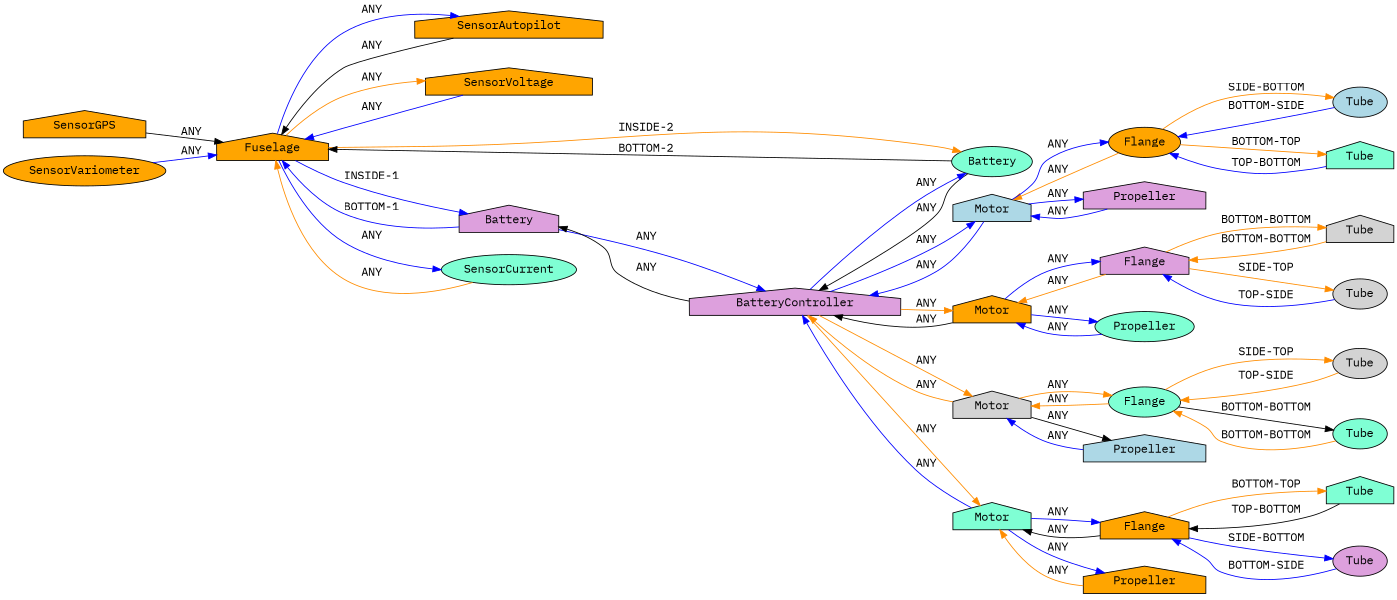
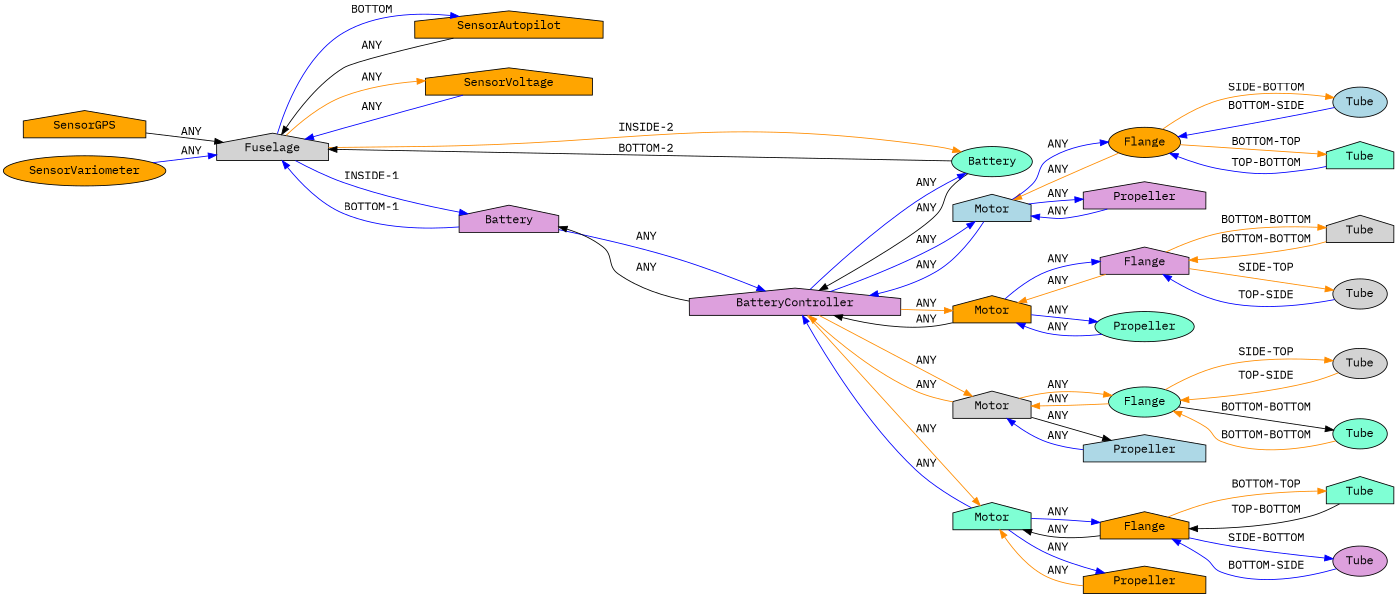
edge "Fuselage" -> "SensorAutopilot": label "ANY" -> "BOTTOM"
node "Fuselage": fillcolor orange -> lightgrey
node "SensorCurrent": removed
